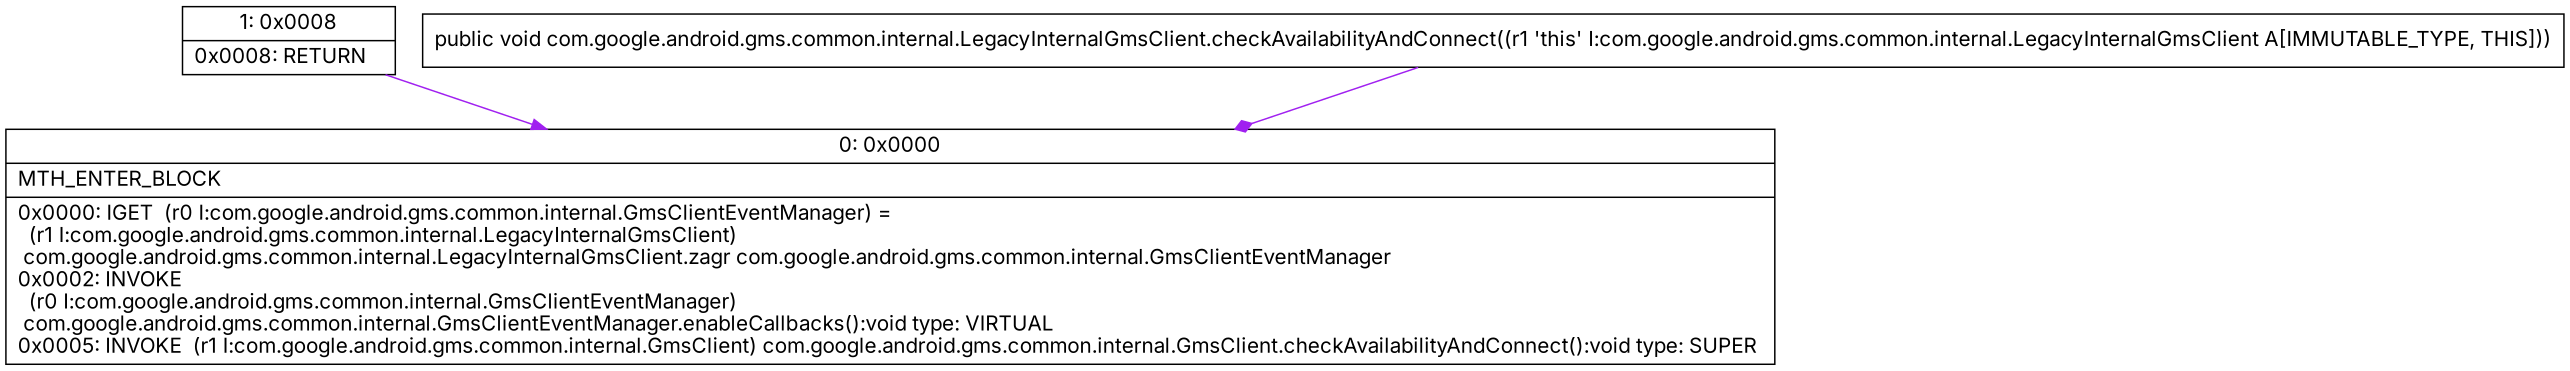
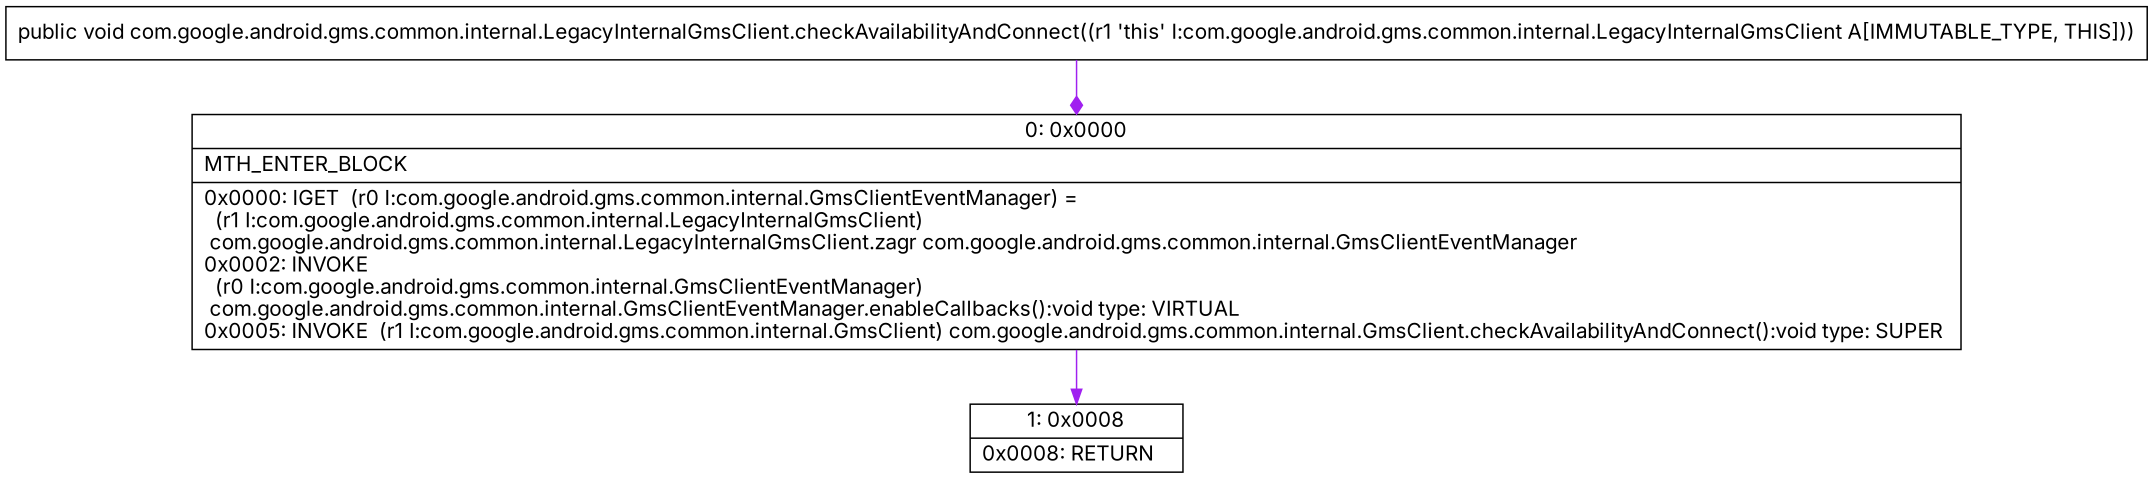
edge "1: 0x0008" -> "0: 0x0000": reversed
